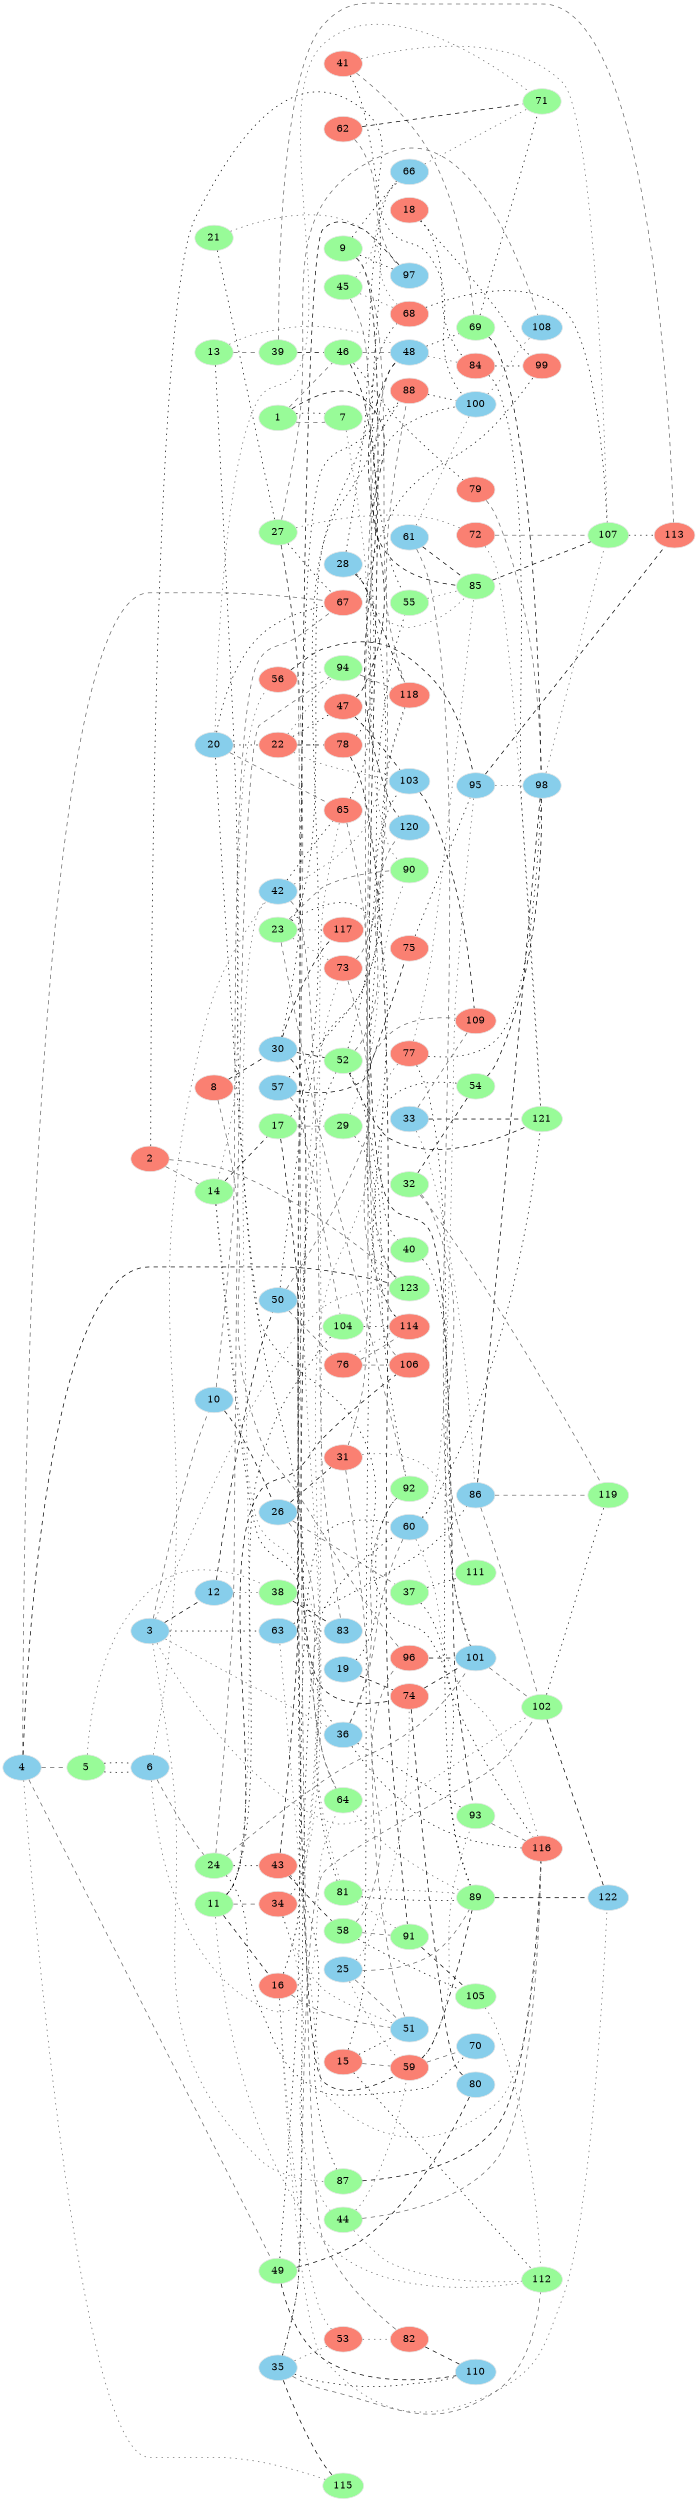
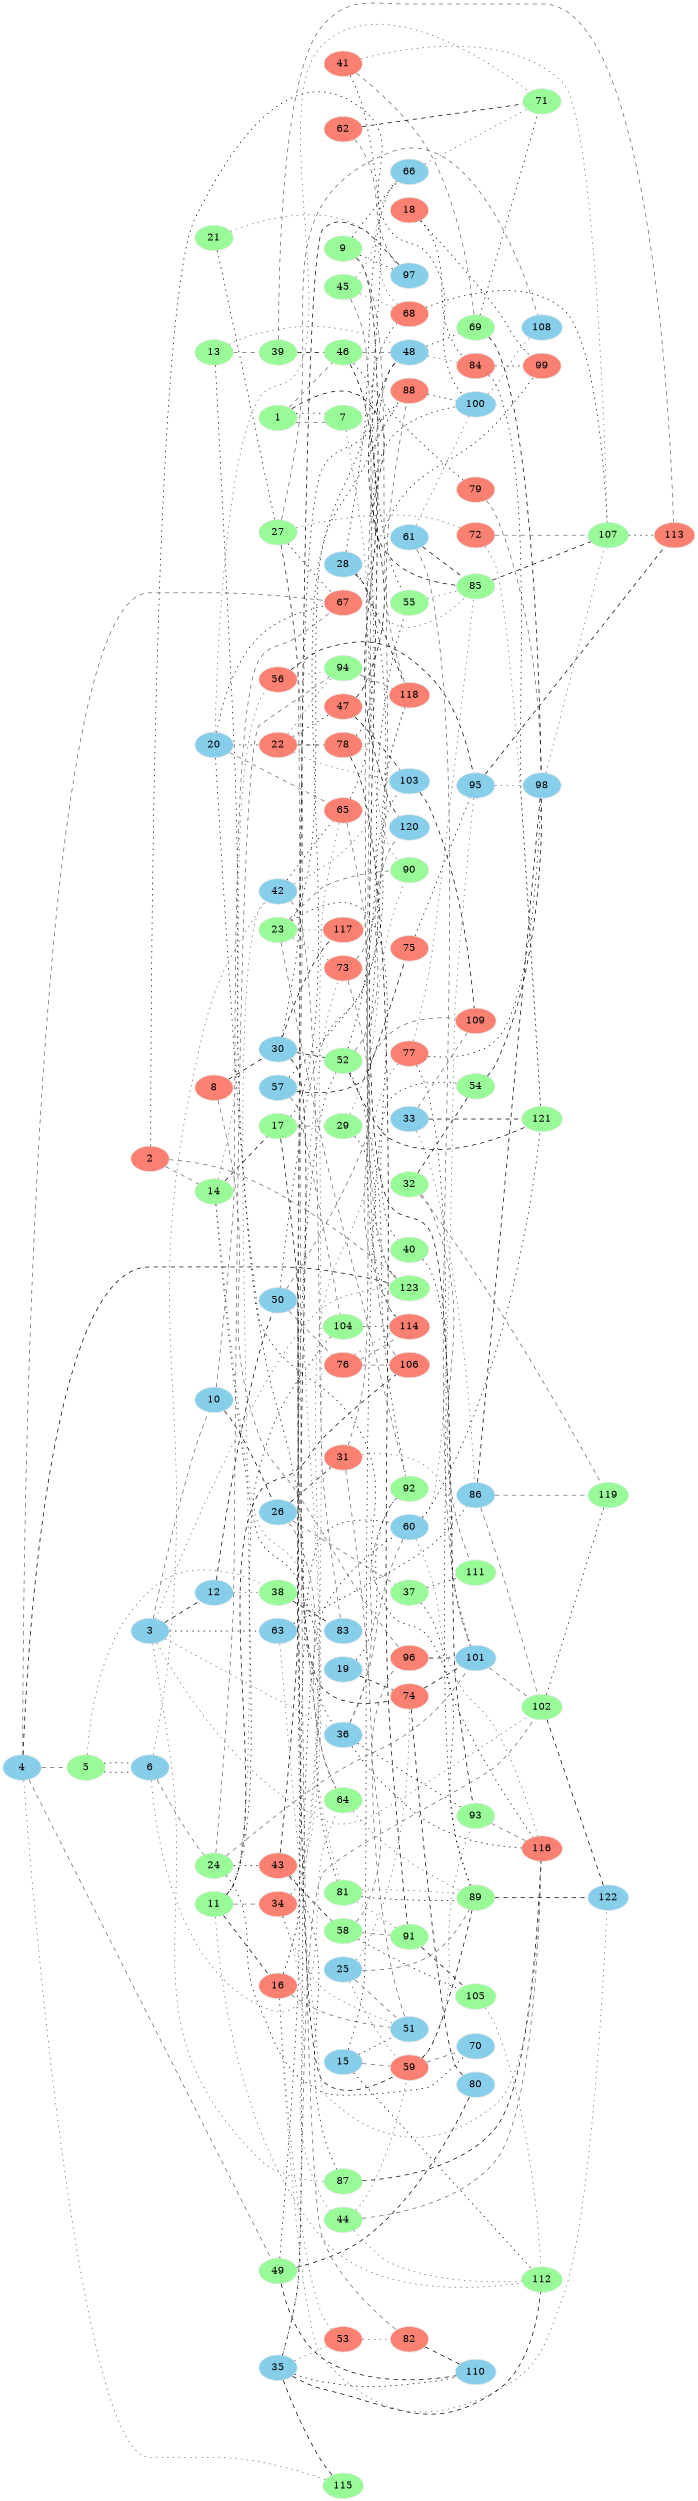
node "15": fillcolor salmon -> skyblue
edge "112" -- "35": color gray40 -> black
